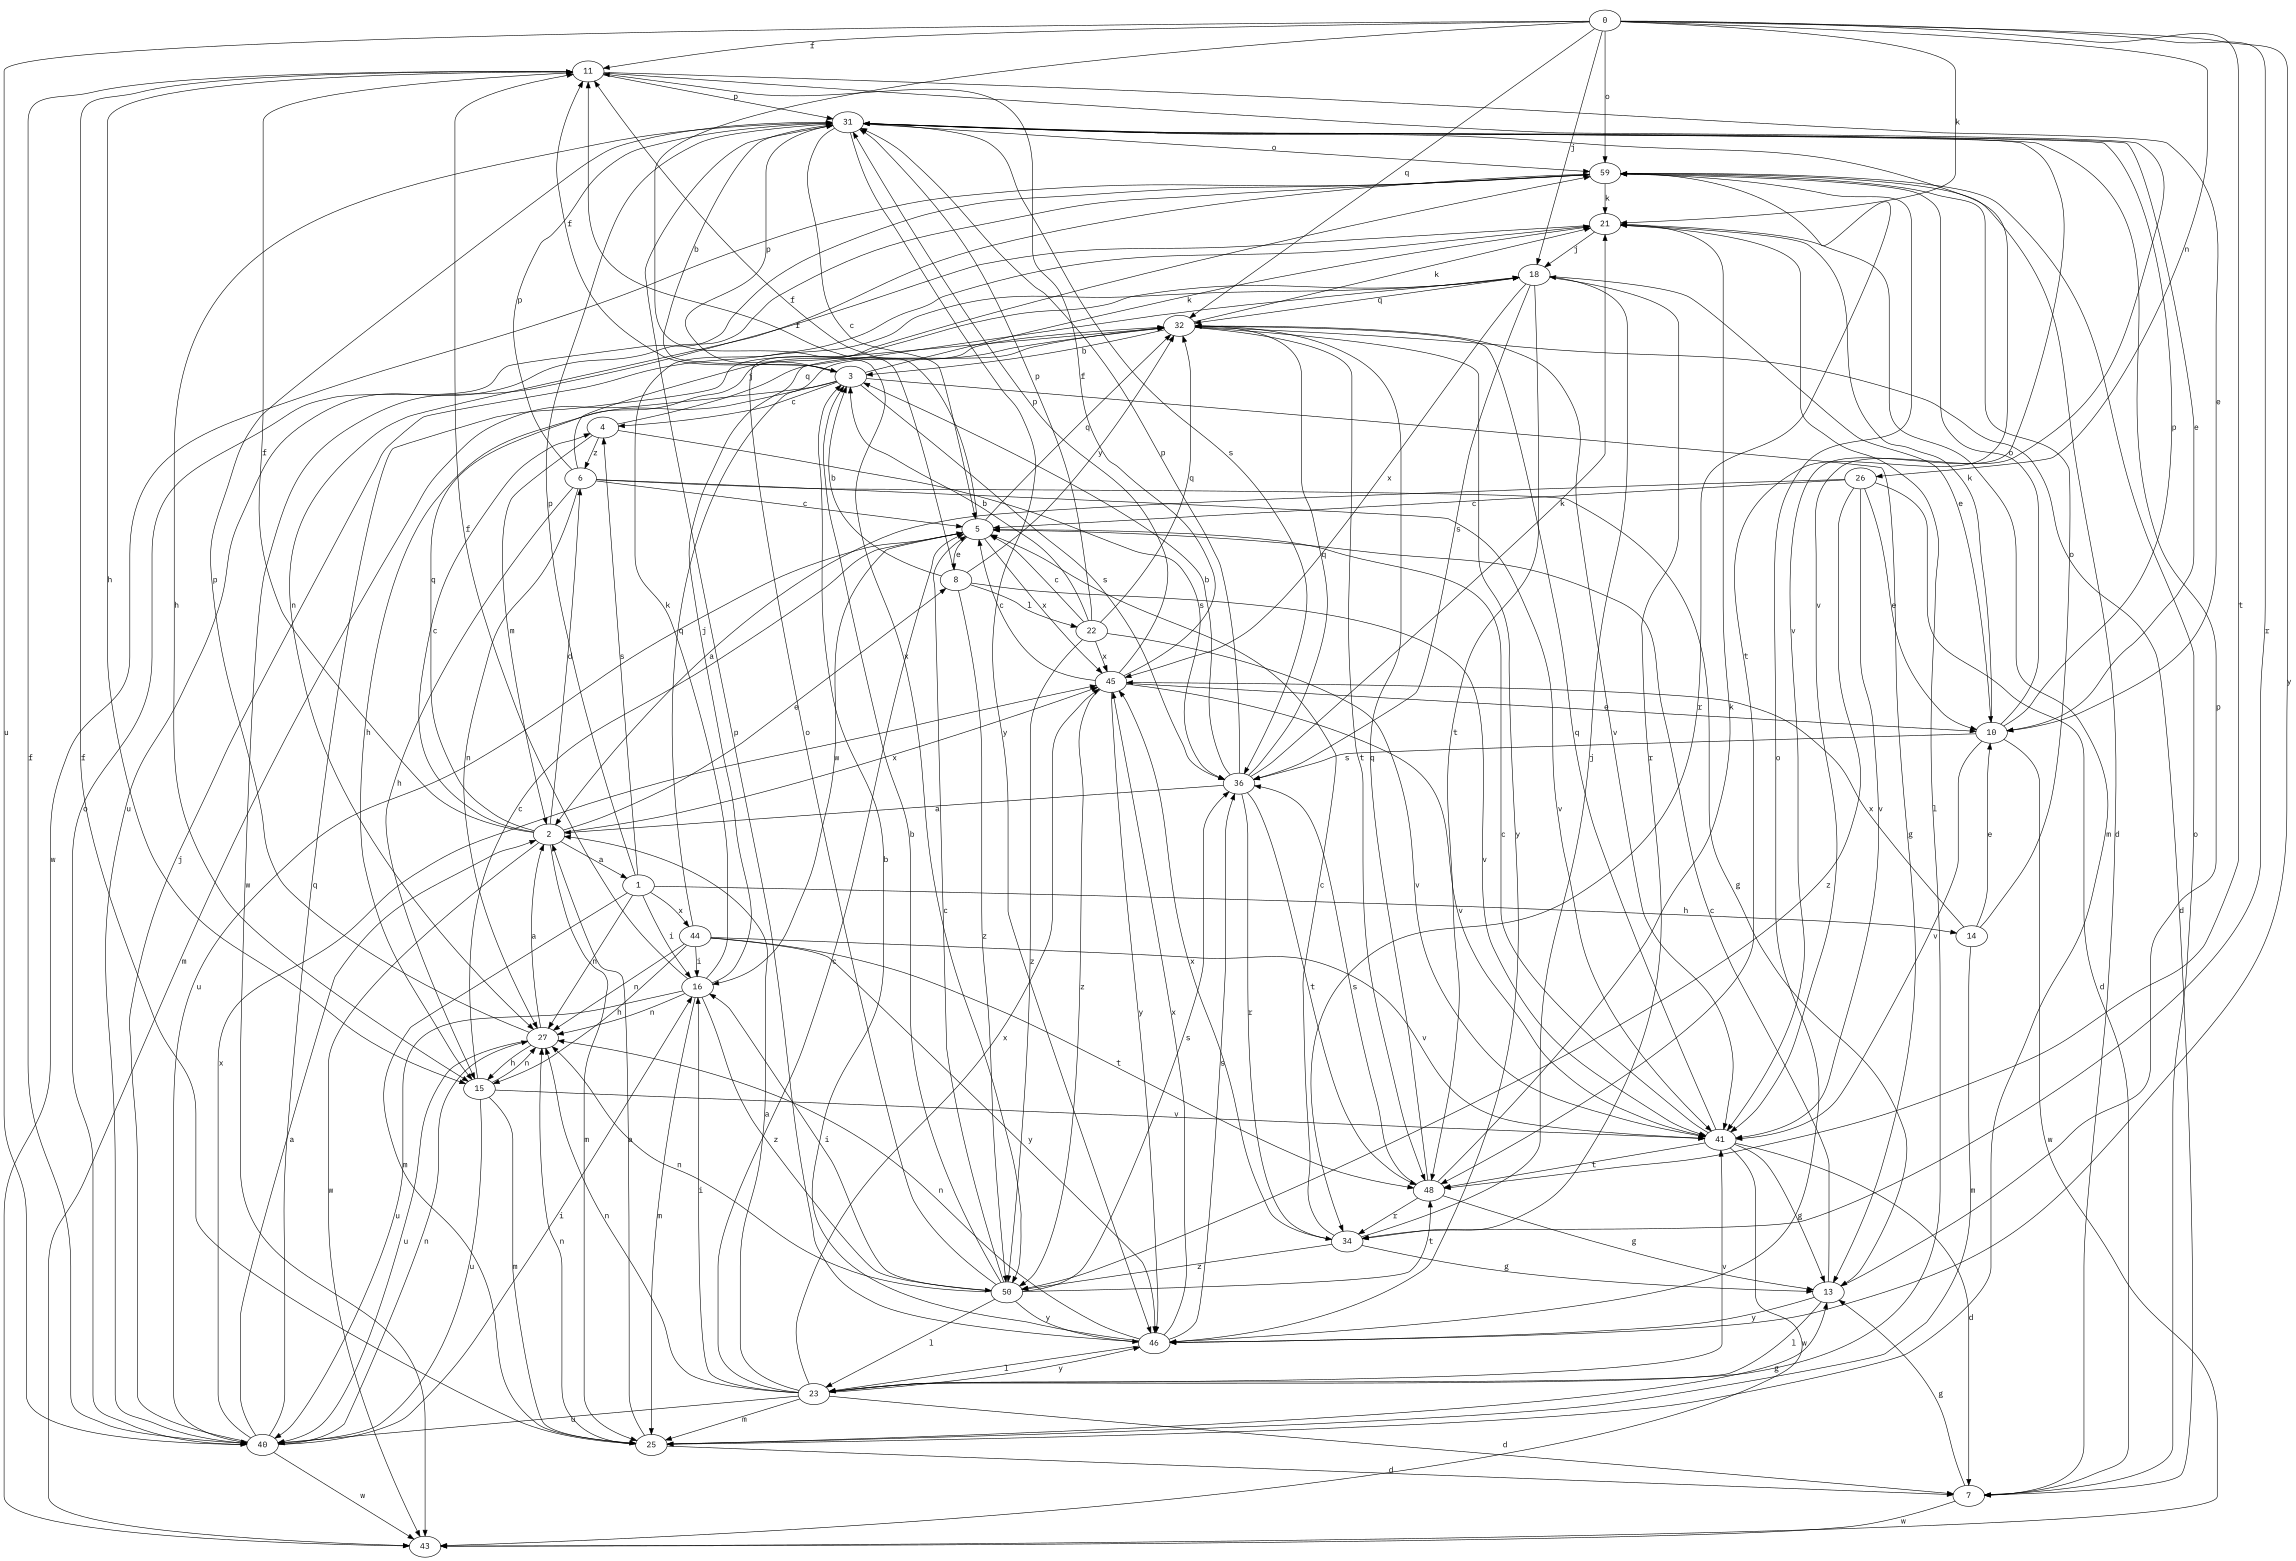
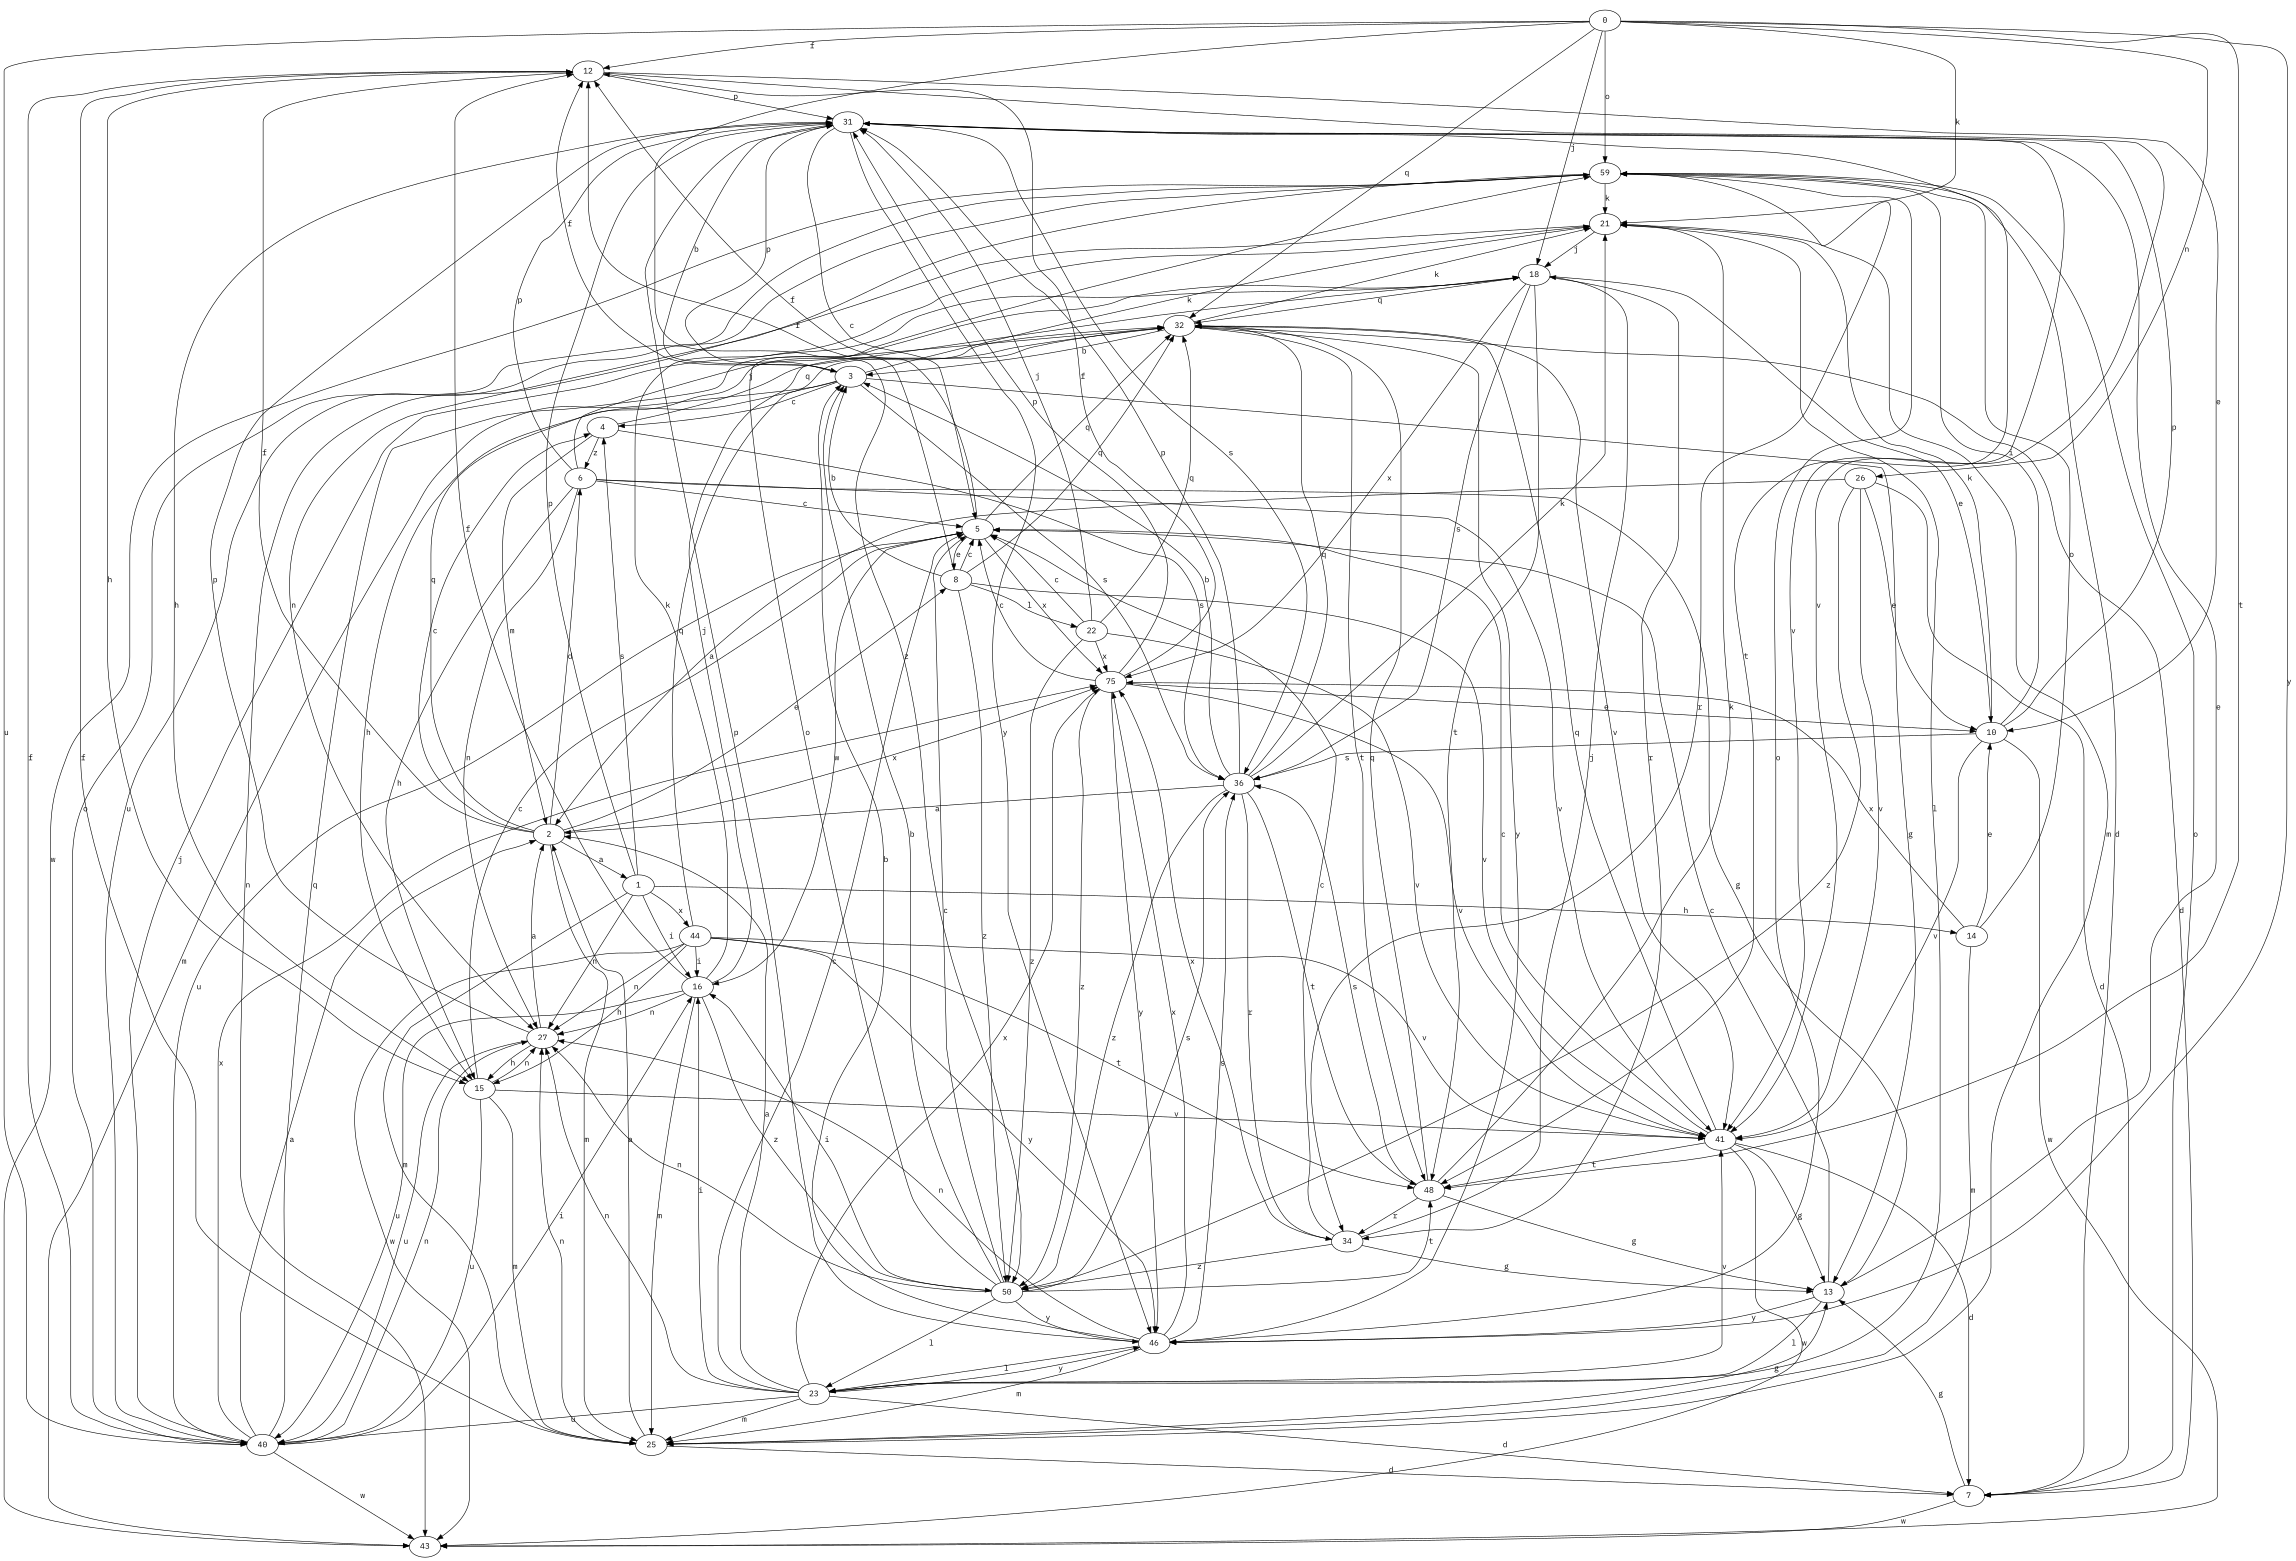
node "11": label "11" -> "12"
edge "31" -> "59": removed, label "o"
edge "31" -> "10": removed, label "e"
edge "22" -> "31": label "p" -> "j"
edge "8" -> "32": label "y" -> "q"
edge "10" -> "59": label "o" -> "i"
edge "26" -> "5": now "8" -> "5"
edge "22" -> "3": removed, label "b"
edge "0" -> "34": removed, label "r"
edge "0" -> "50": label "x" -> "z"
node "45": label "45" -> "75"
edge "13" -> "31": label "p" -> "e"
edge "21" -> "43": label "w" -> "n"
edge "36" -> "50": added, label "z"
edge "2" -> "43": now "44" -> "43"
edge "46" -> "25": added, label "m"
